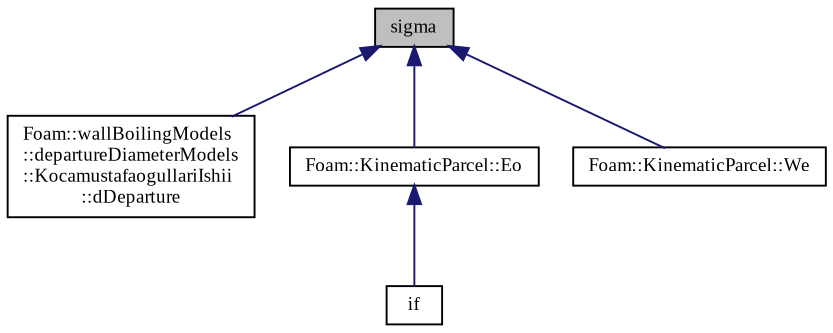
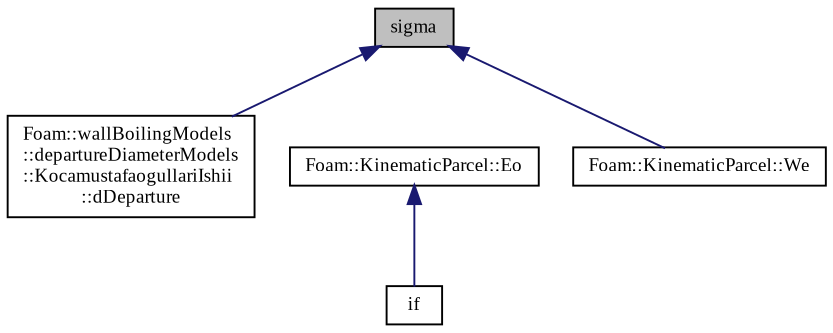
edge "Foam::KinematicParcel::Eo" -> "sigma": removed
